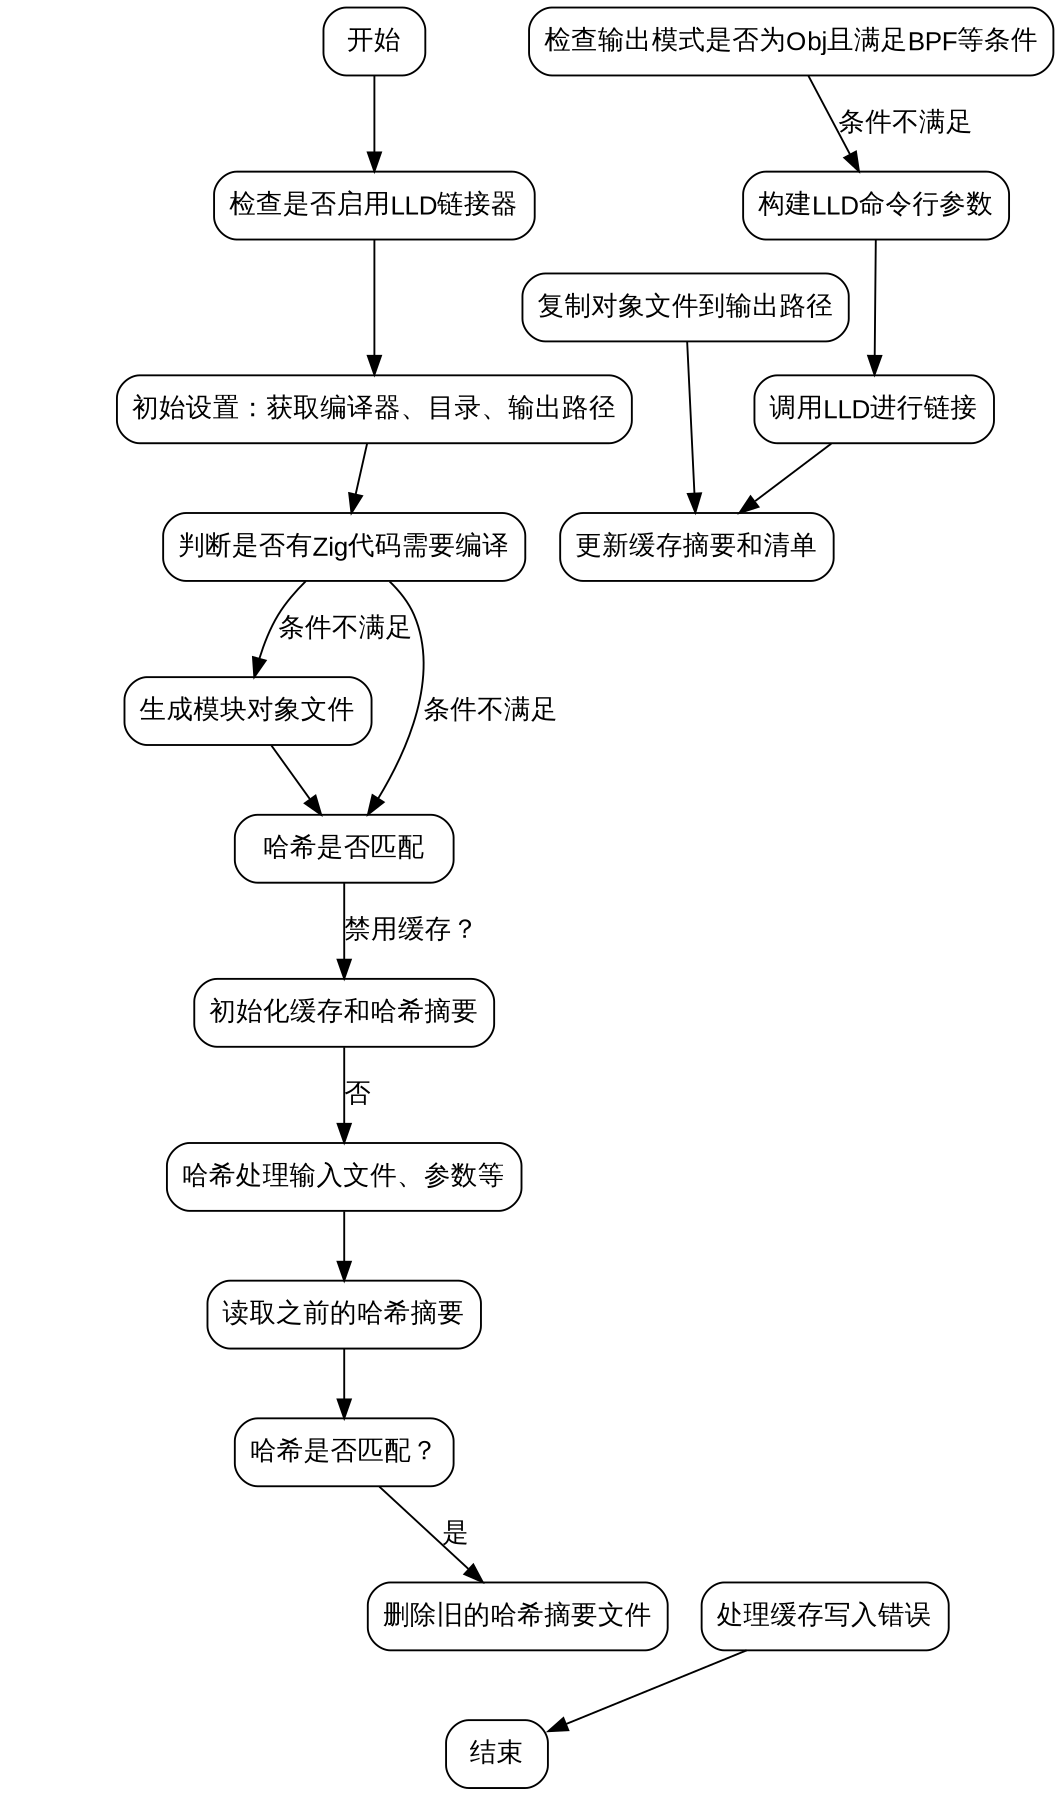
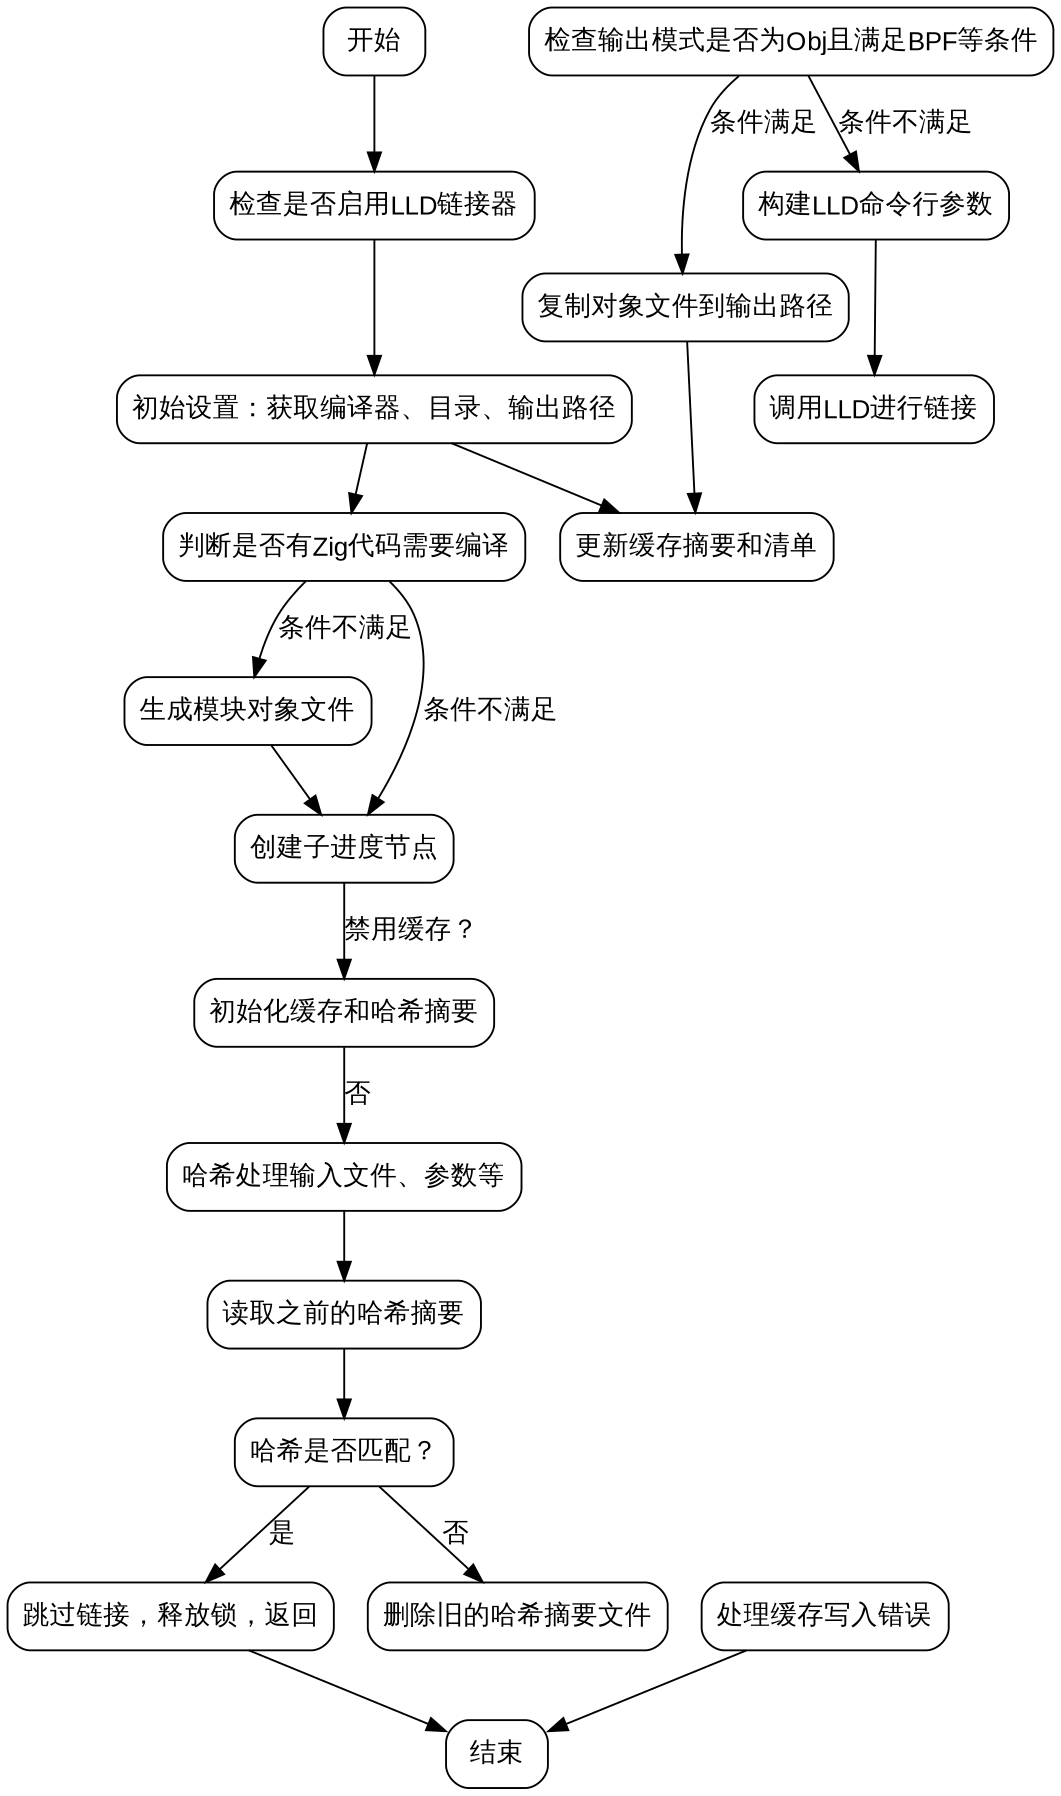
edge "检查输出模式是否为Obj且满足BPF等条件" -> "复制对象文件到输出路径": added, label "条件满足"
edge "调用LLD进行链接" -> "更新缓存摘要和清单": now "初始设置：获取编译器、目录、输出路径" -> "更新缓存摘要和清单"
node "哈希是否匹配": label "哈希是否匹配" -> "创建子进度节点"
edge "哈希是否匹配？" -> "删除旧的哈希摘要文件": label "是" -> "否"
node "跳过链接，释放锁，返回": added
